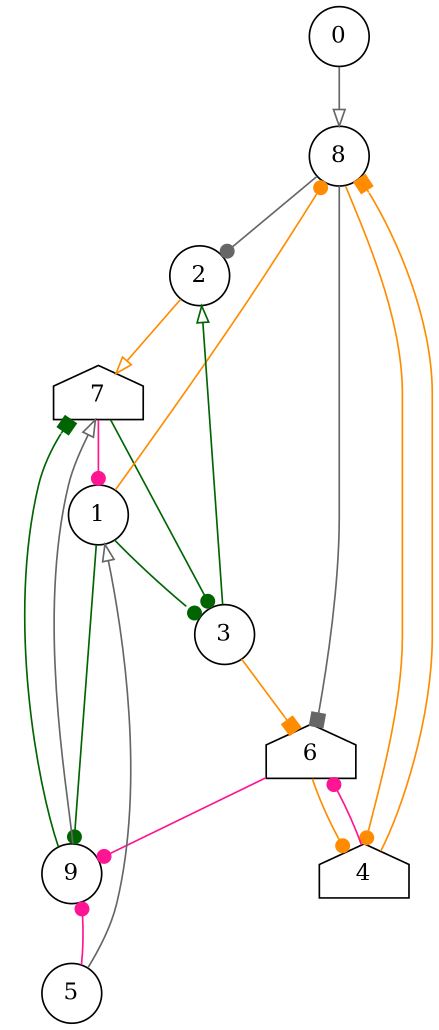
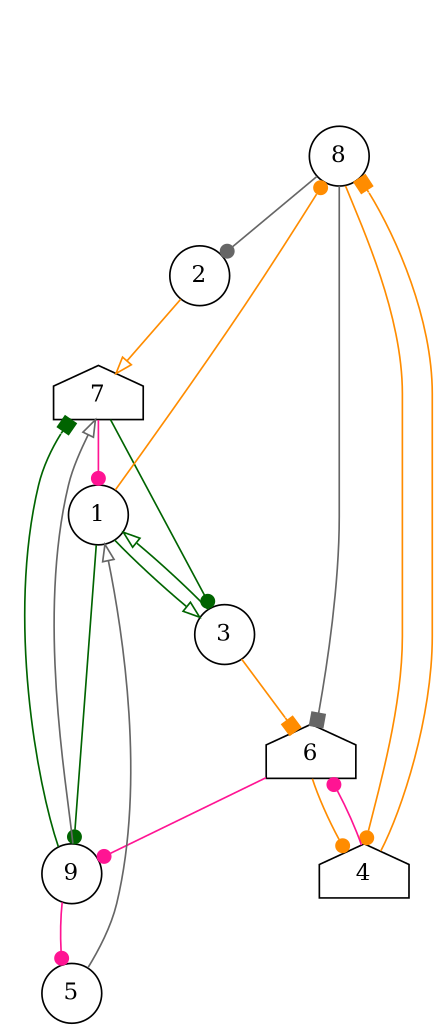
node "0": removed
edge "3" -> "2": now "3" -> "1"
edge "1" -> "3": arrowhead dot -> onormal
edge "5" -> "9": reversed
